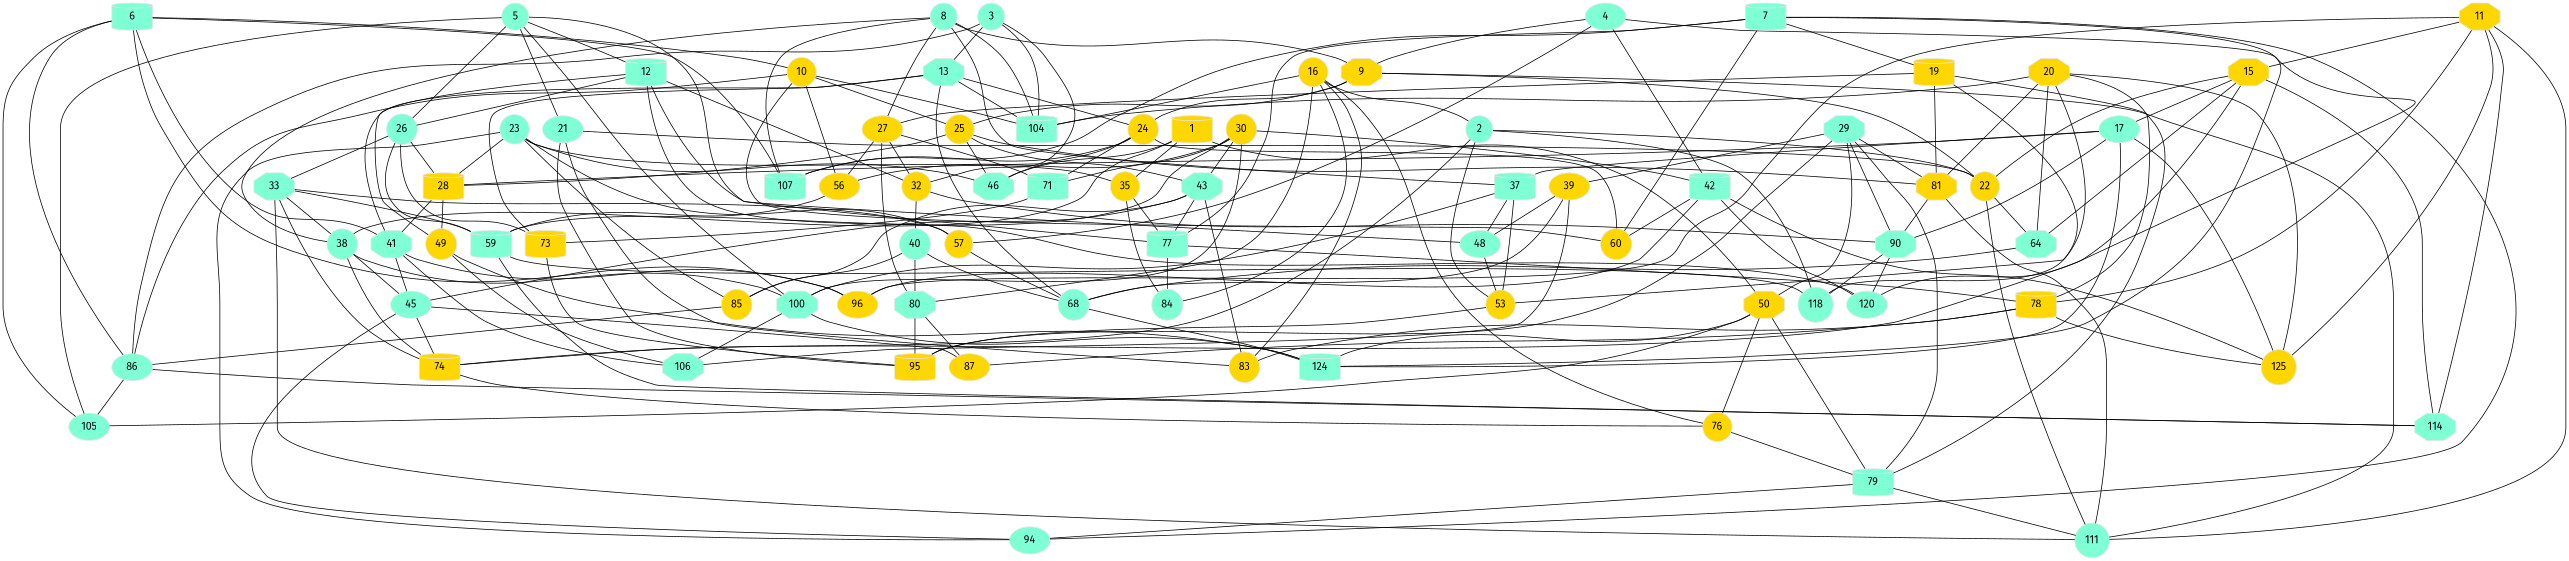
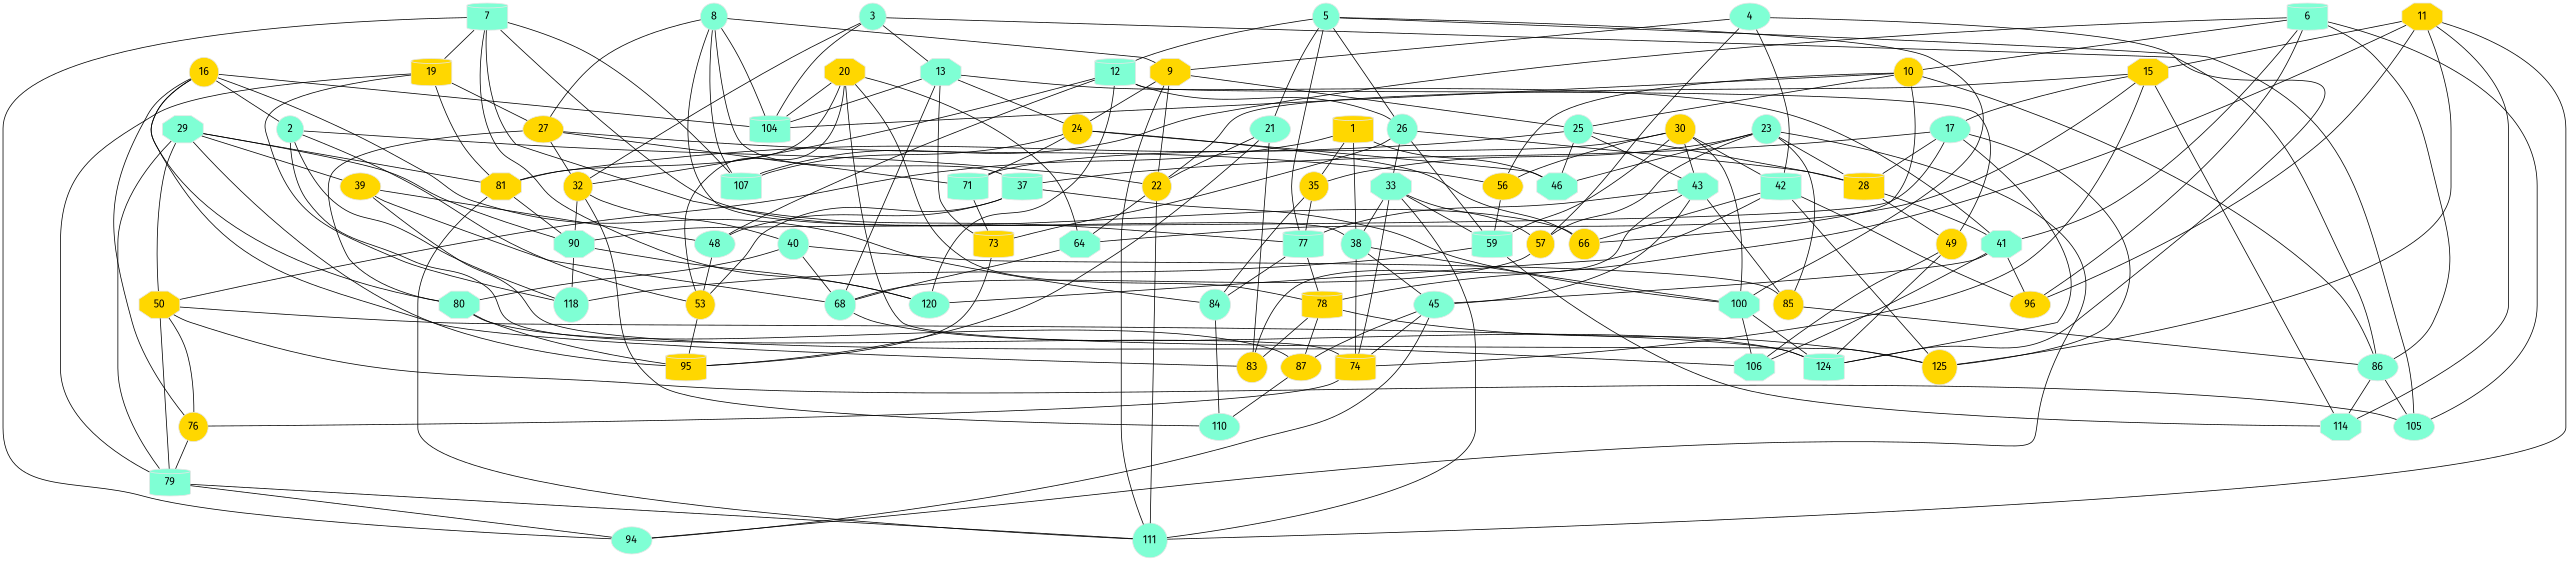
node "25": fillcolor gold -> aquamarine
node "60": label "60" -> "66"
node "110": added
